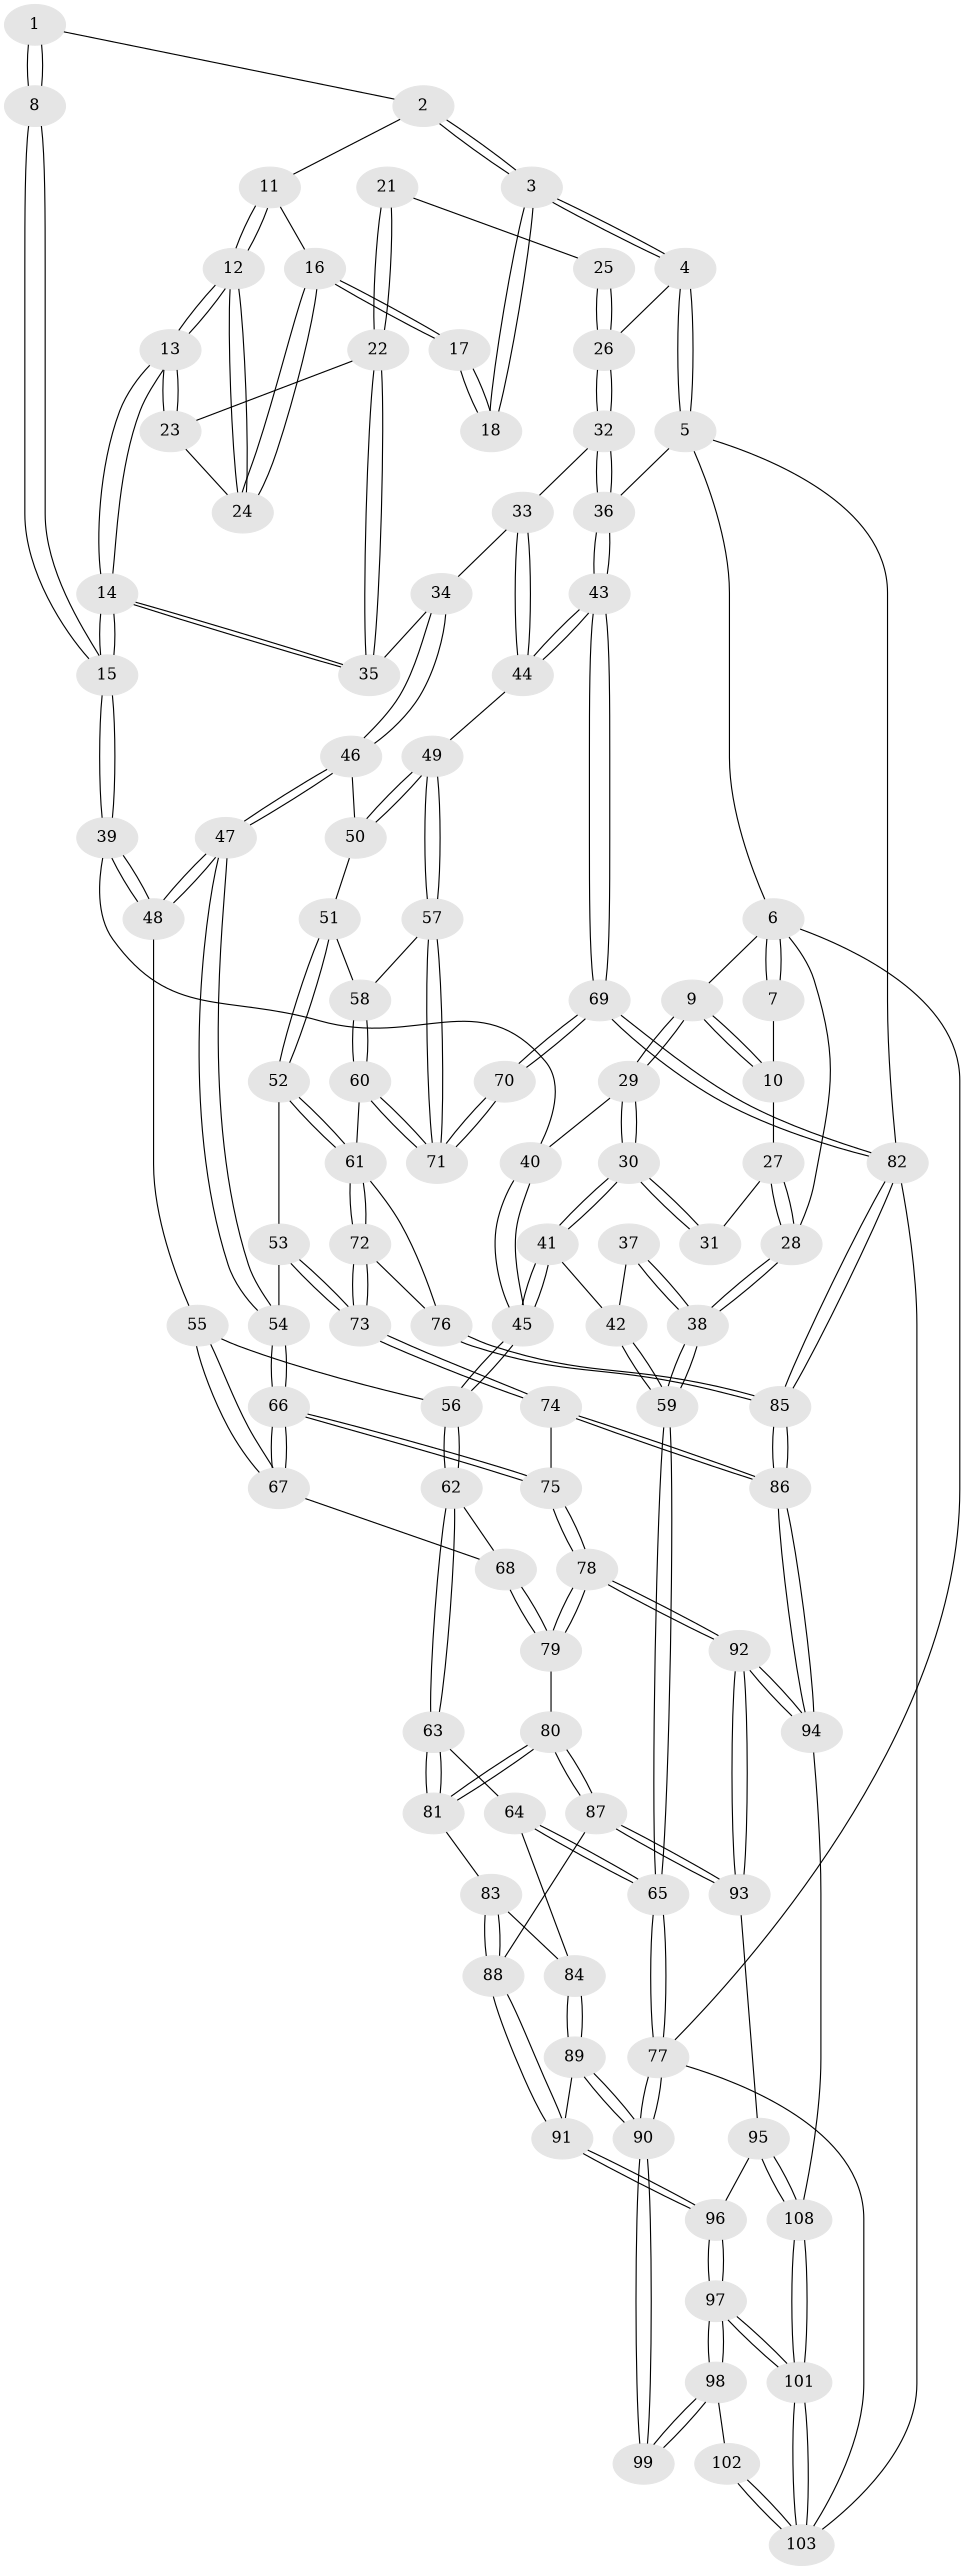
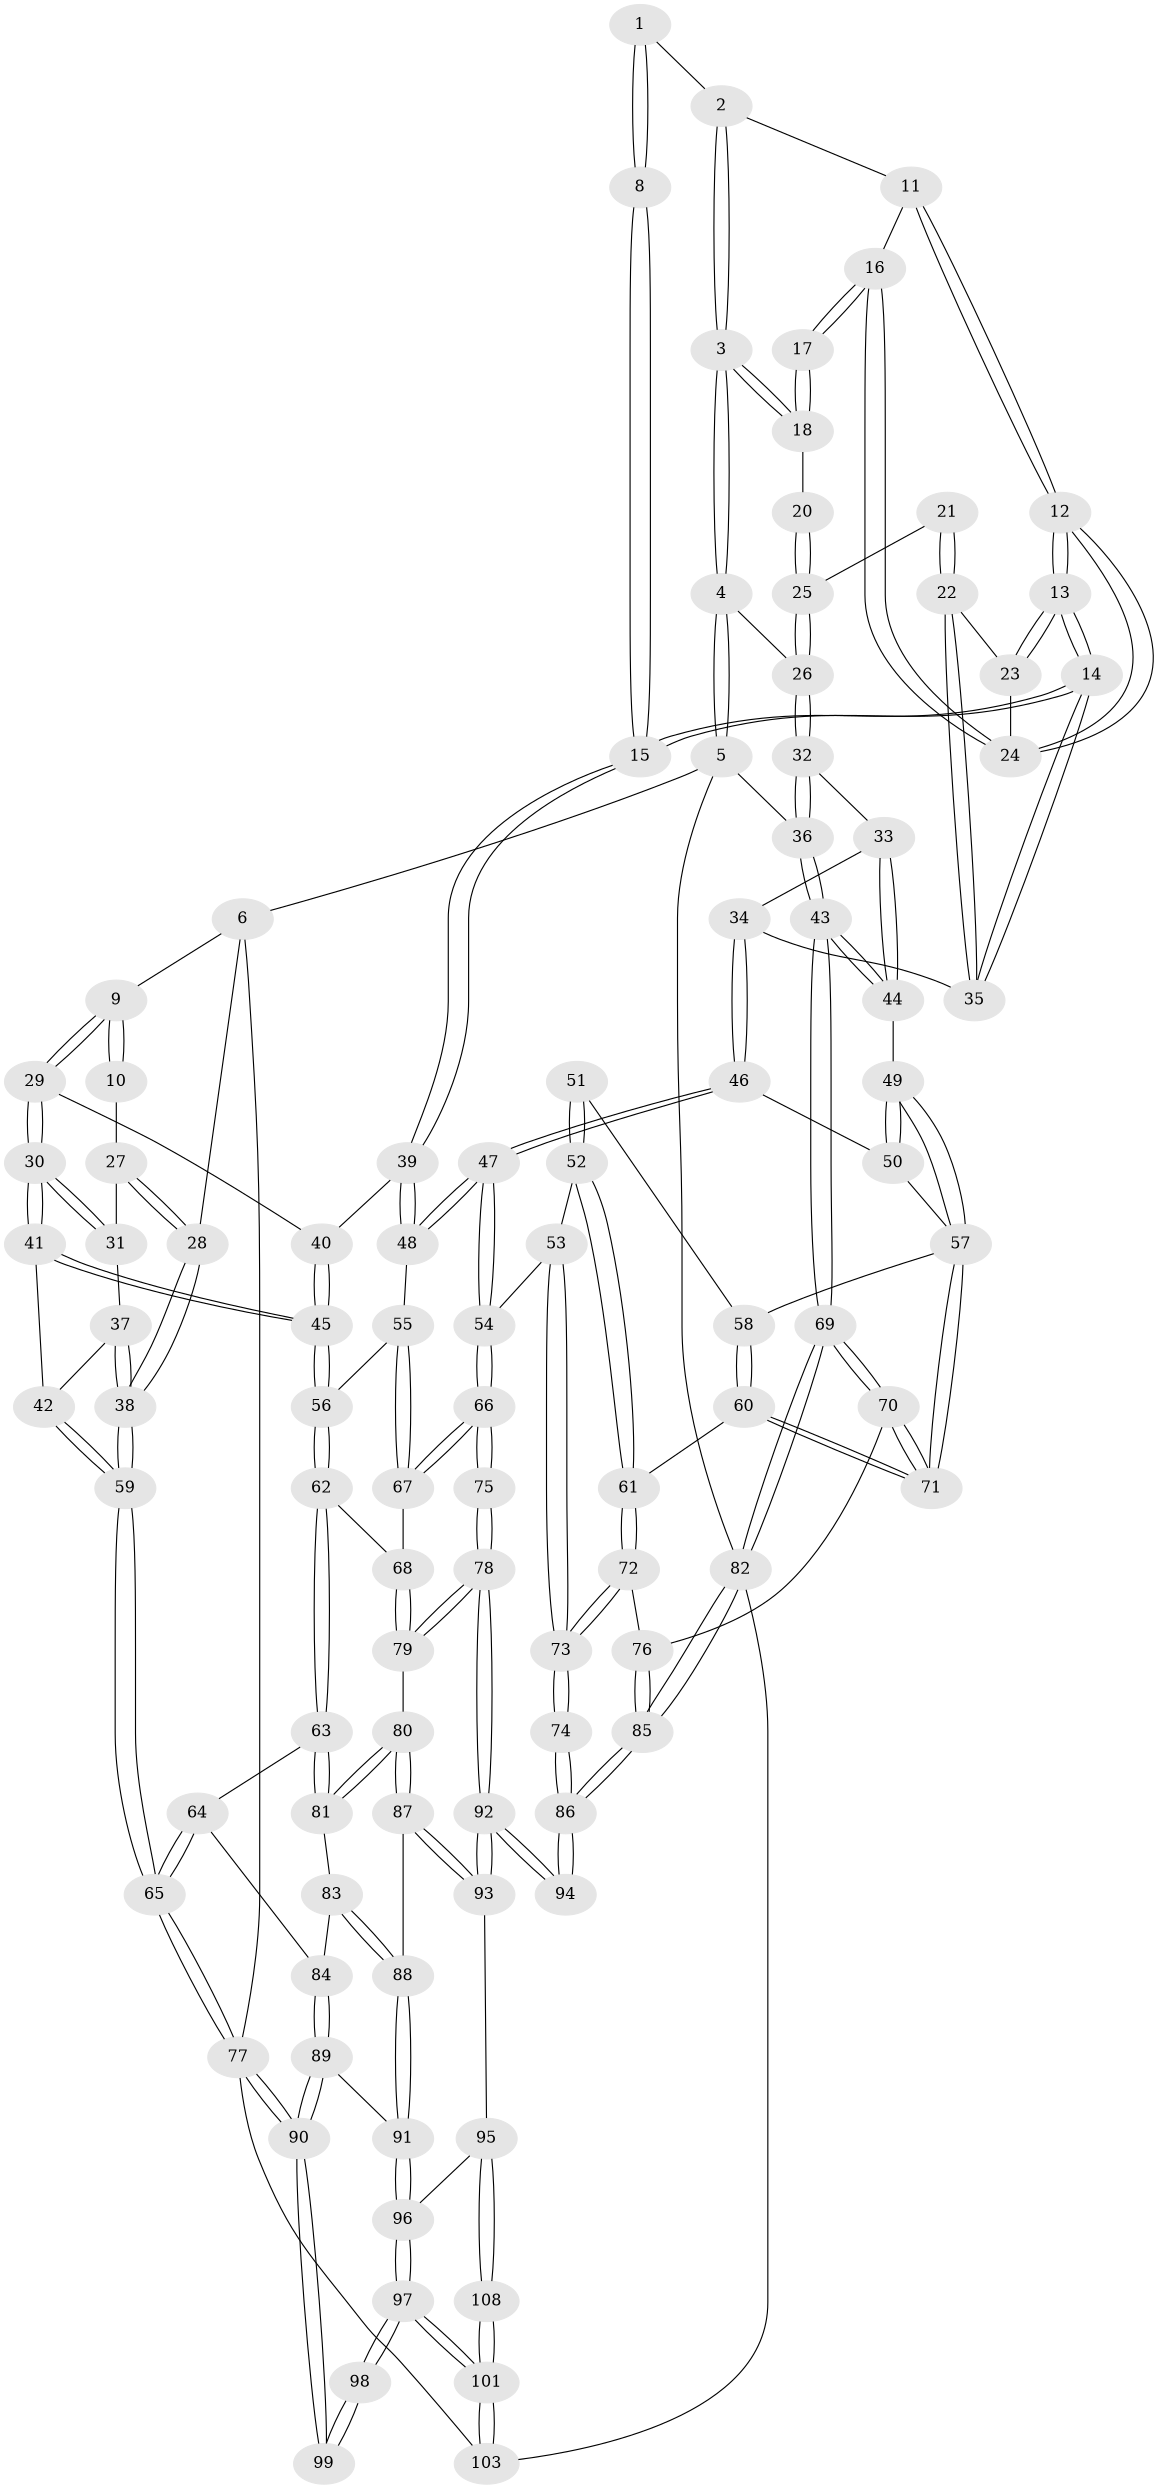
node "20": added
edge "50" -- "51": now "50" -- "57"
node "7": removed
edge "61" -- "76": now "70" -- "76"
edge "31" -- "37": added
edge "74" -- "75": removed
edge "94" -- "108": removed
node "102": removed
